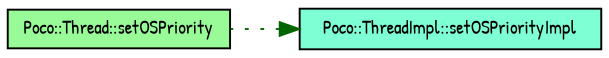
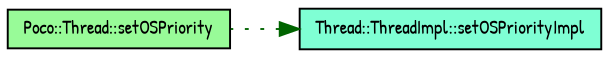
node "Poco::ThreadImpl::setOSPriorityImpl": label "Poco::ThreadImpl::setOSPriorityImpl" -> "Thread::ThreadImpl::setOSPriorityImpl"
